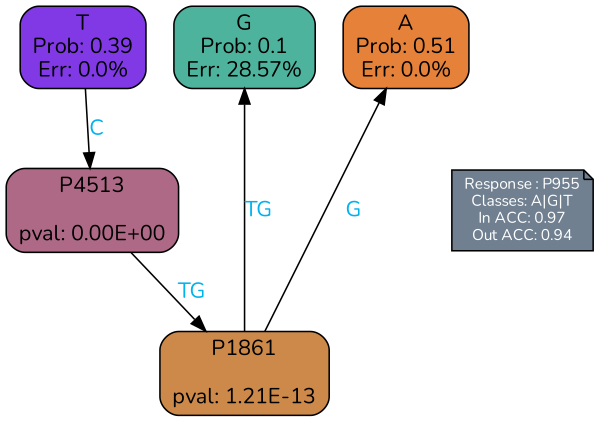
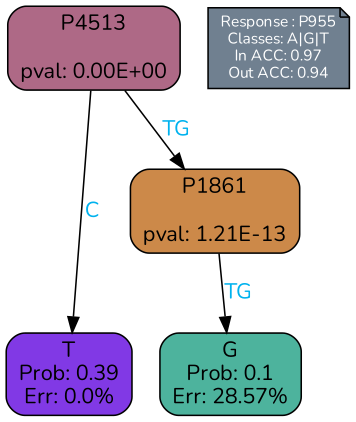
node "A Prob: 0.51 Err: 0.0%": removed
edge "T Prob: 0.39 Err: 0.0%" -> "P4513 pval: 0.00E+00": reversed
